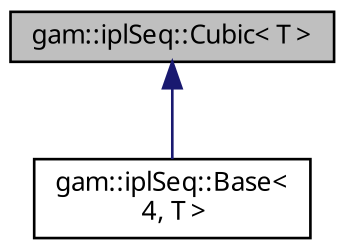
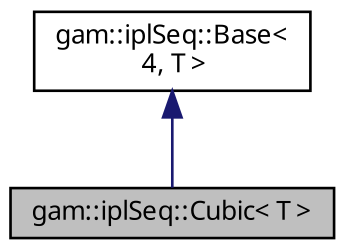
edge "gam::iplSeq::Base< 4, T >" -> "gam::iplSeq::Cubic< T >": reversed
